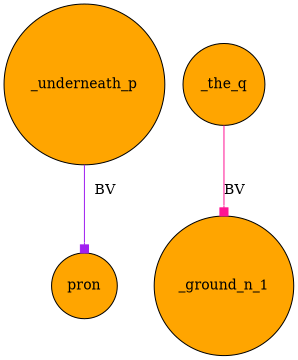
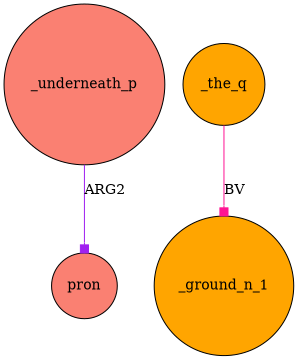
node "_underneath_p": fillcolor orange -> salmon
edge "_underneath_p" -> "pron": label "BV" -> "ARG2"
node "pron": fillcolor orange -> salmon
